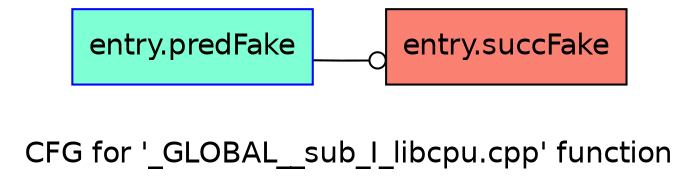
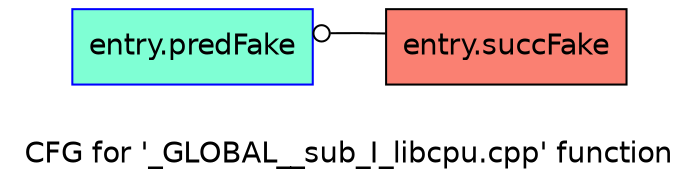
edge "entry.predFake" -> "entry.succFake": reversed
